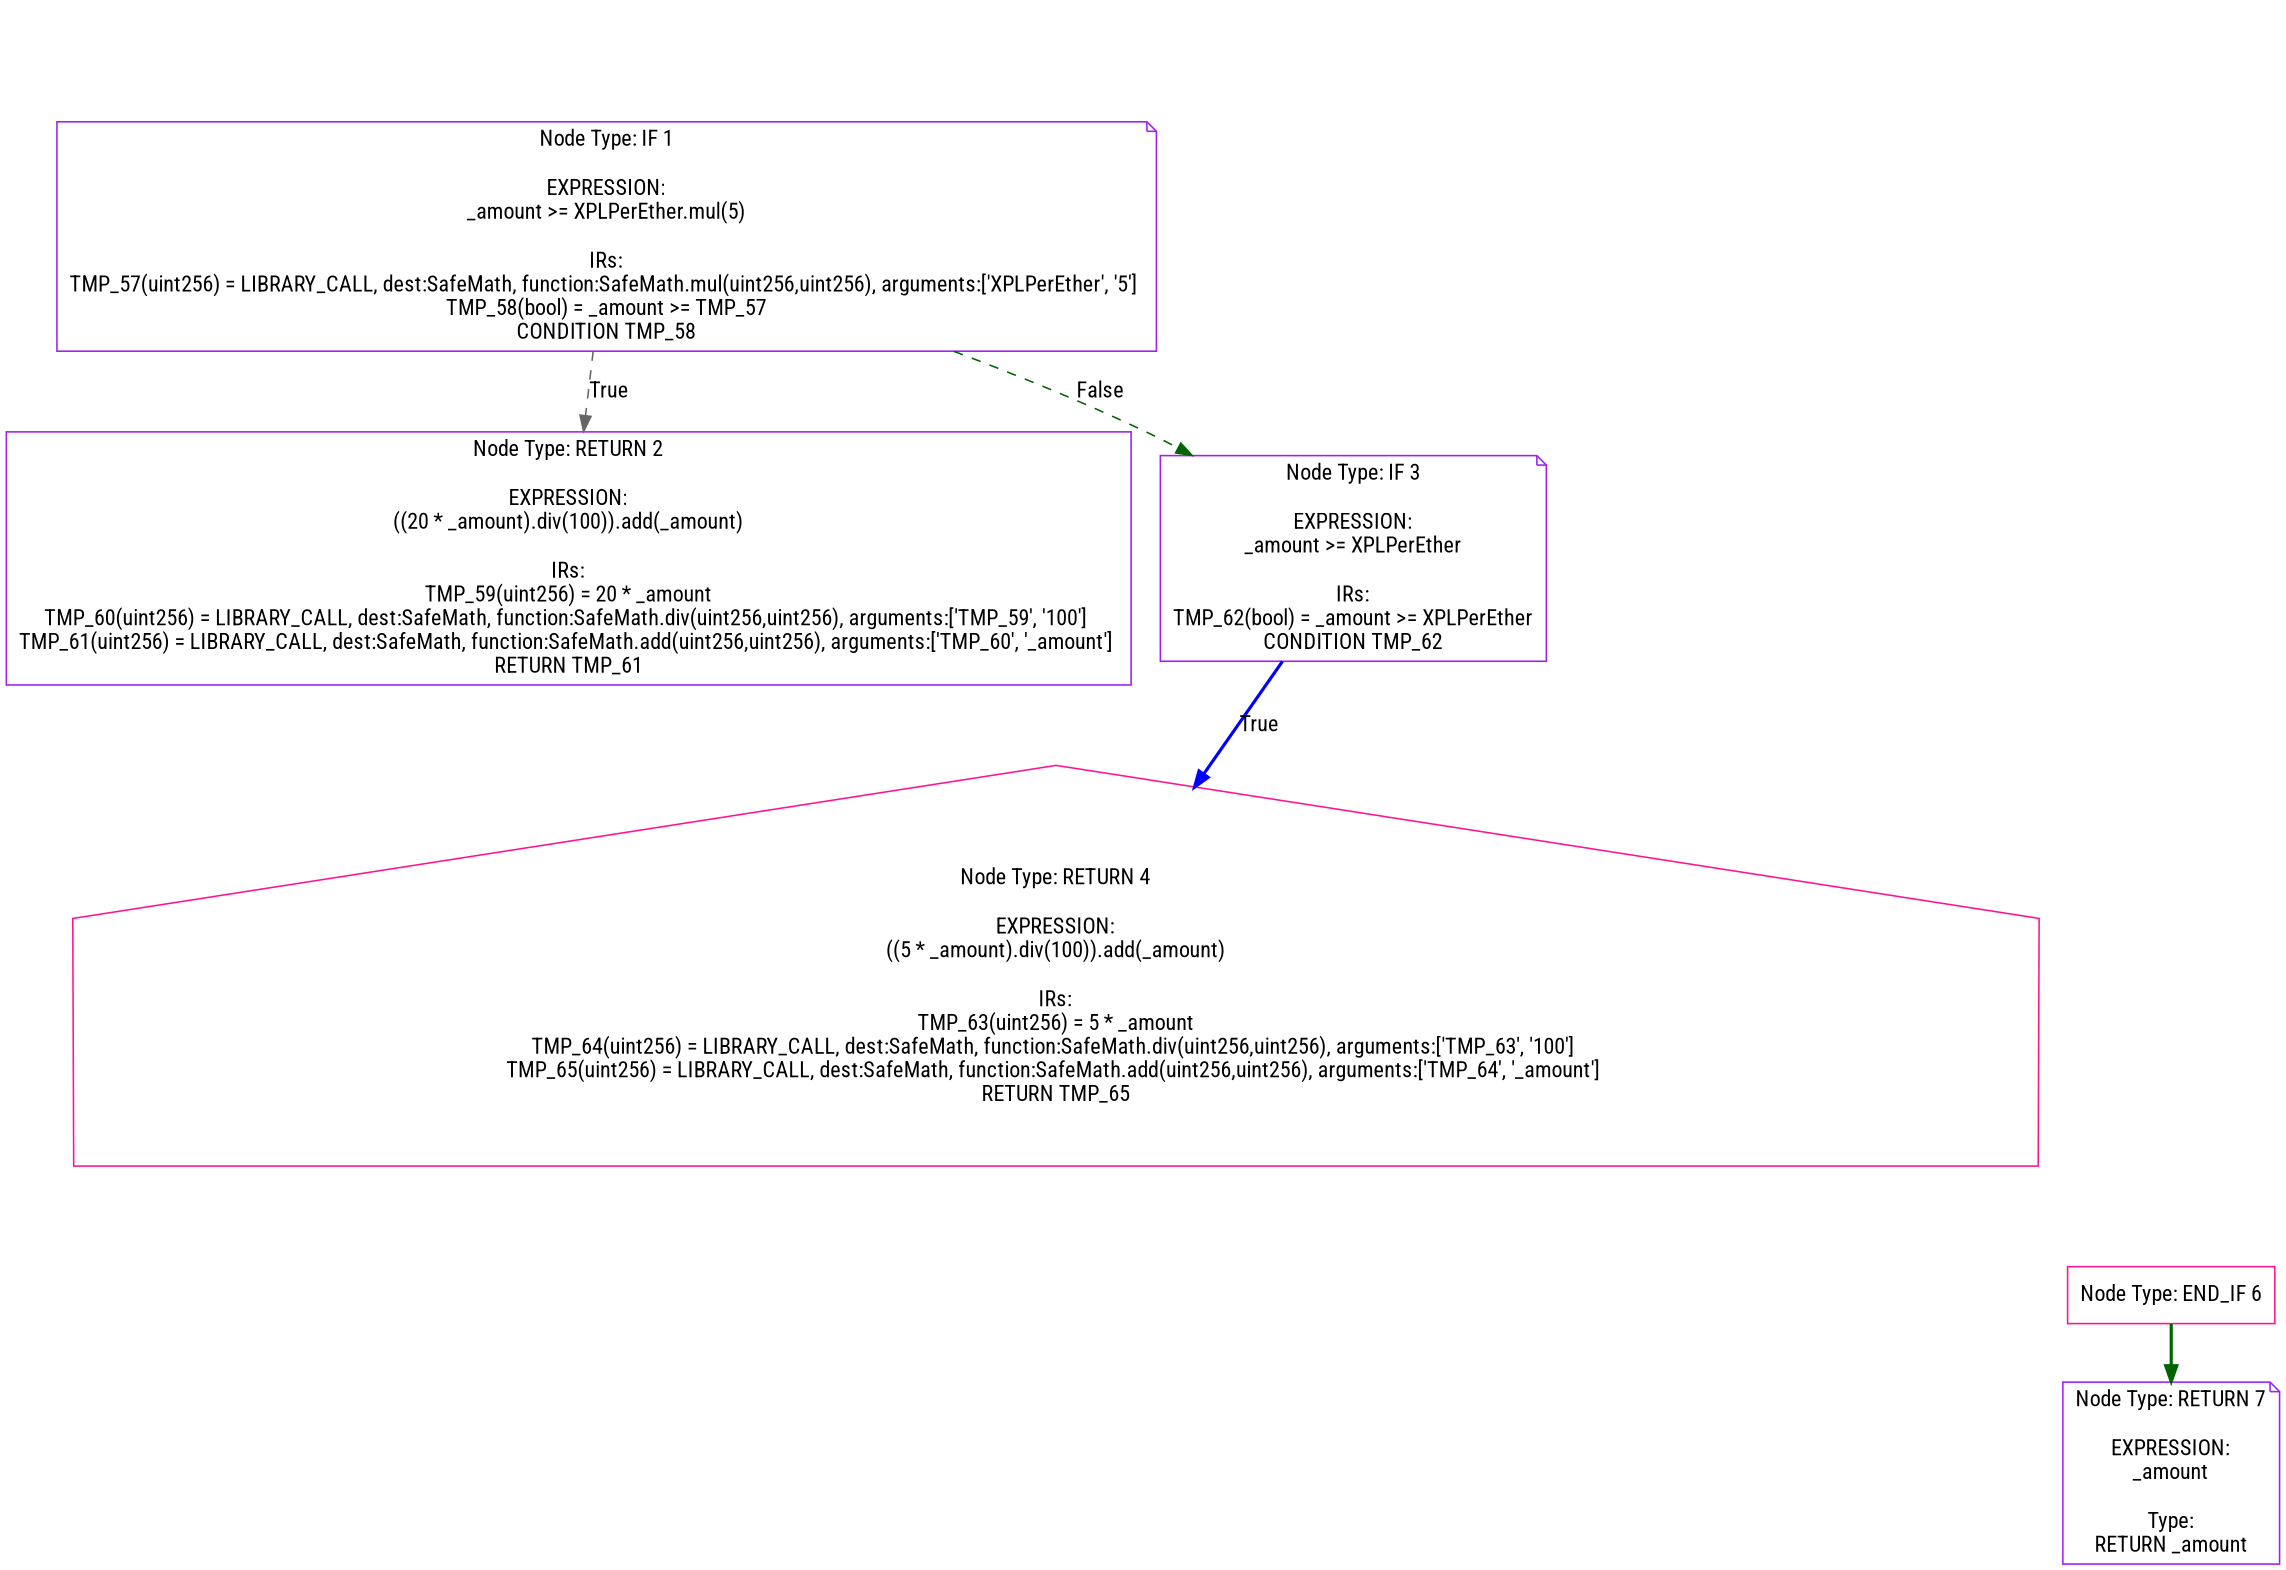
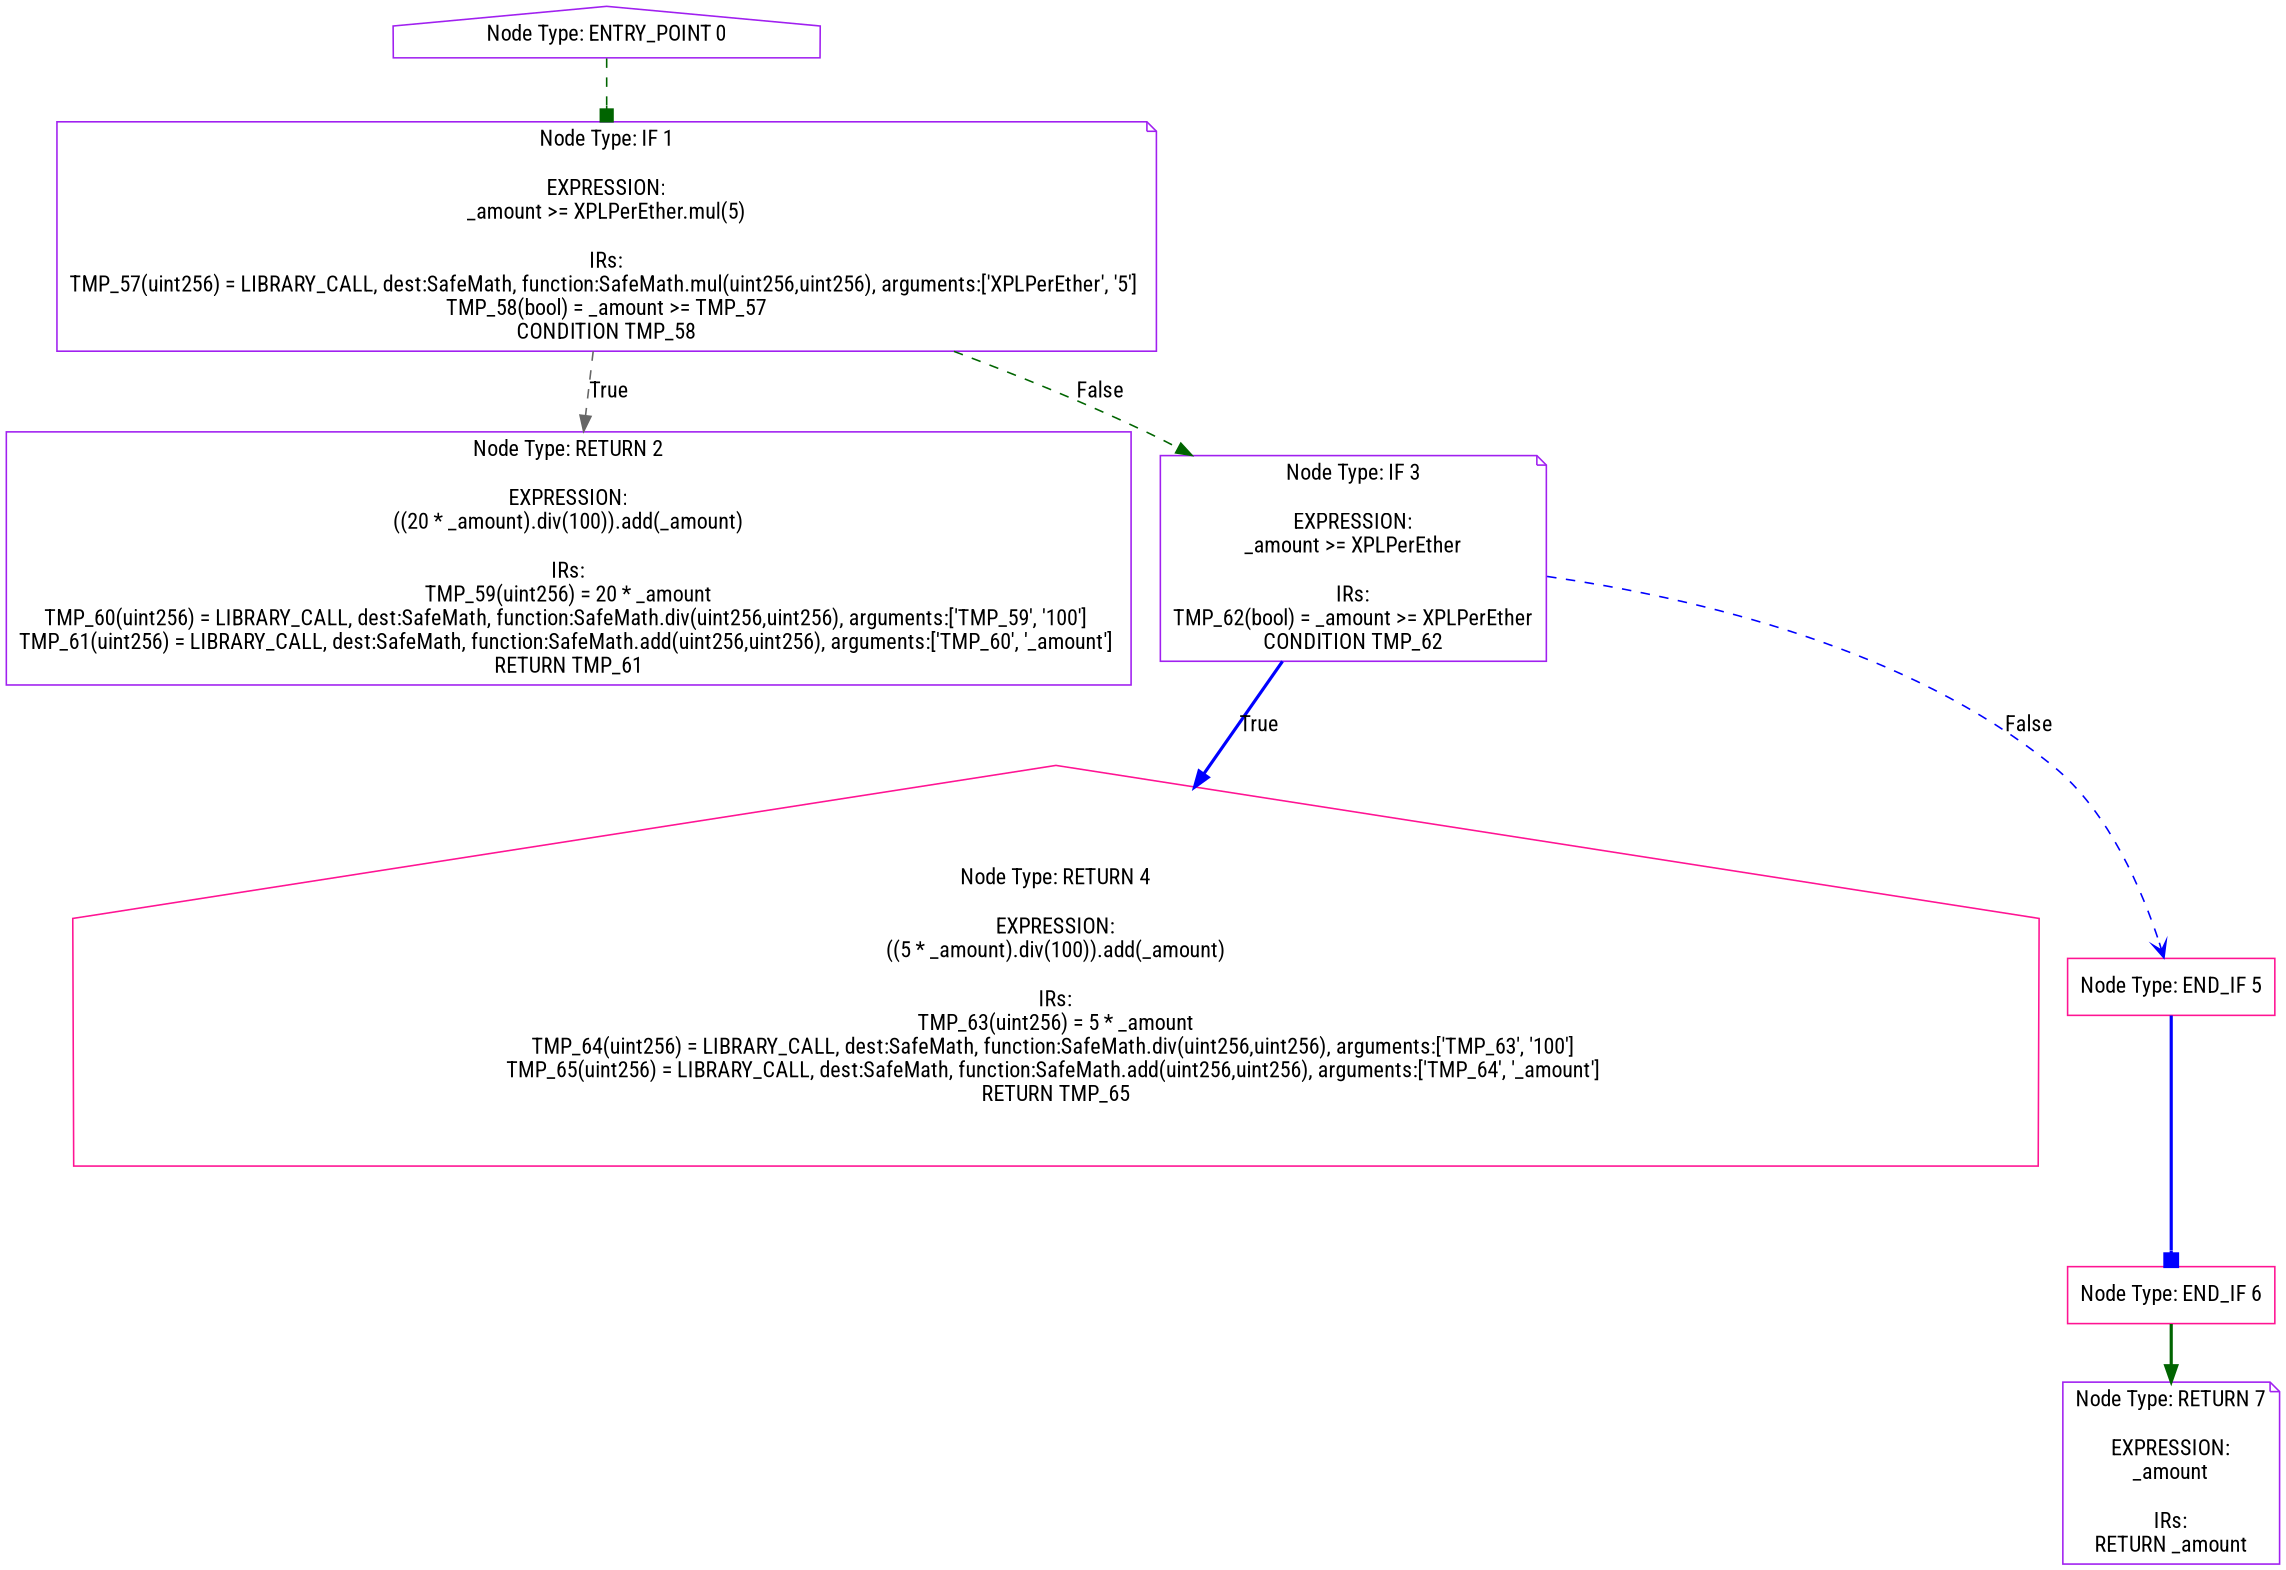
node "Node Type: ENTRY_POINT 0": added
node "Node Type: END_IF 5": added
node "Node Type: RETURN 7 EXPRESSION: _amount Type: RETURN _amount": label "Node Type: RETURN 7 EXPRESSION: _amount Type: RETURN _amount" -> "Node Type: RETURN 7 EXPRESSION: _amount IRs: RETURN _amount"
